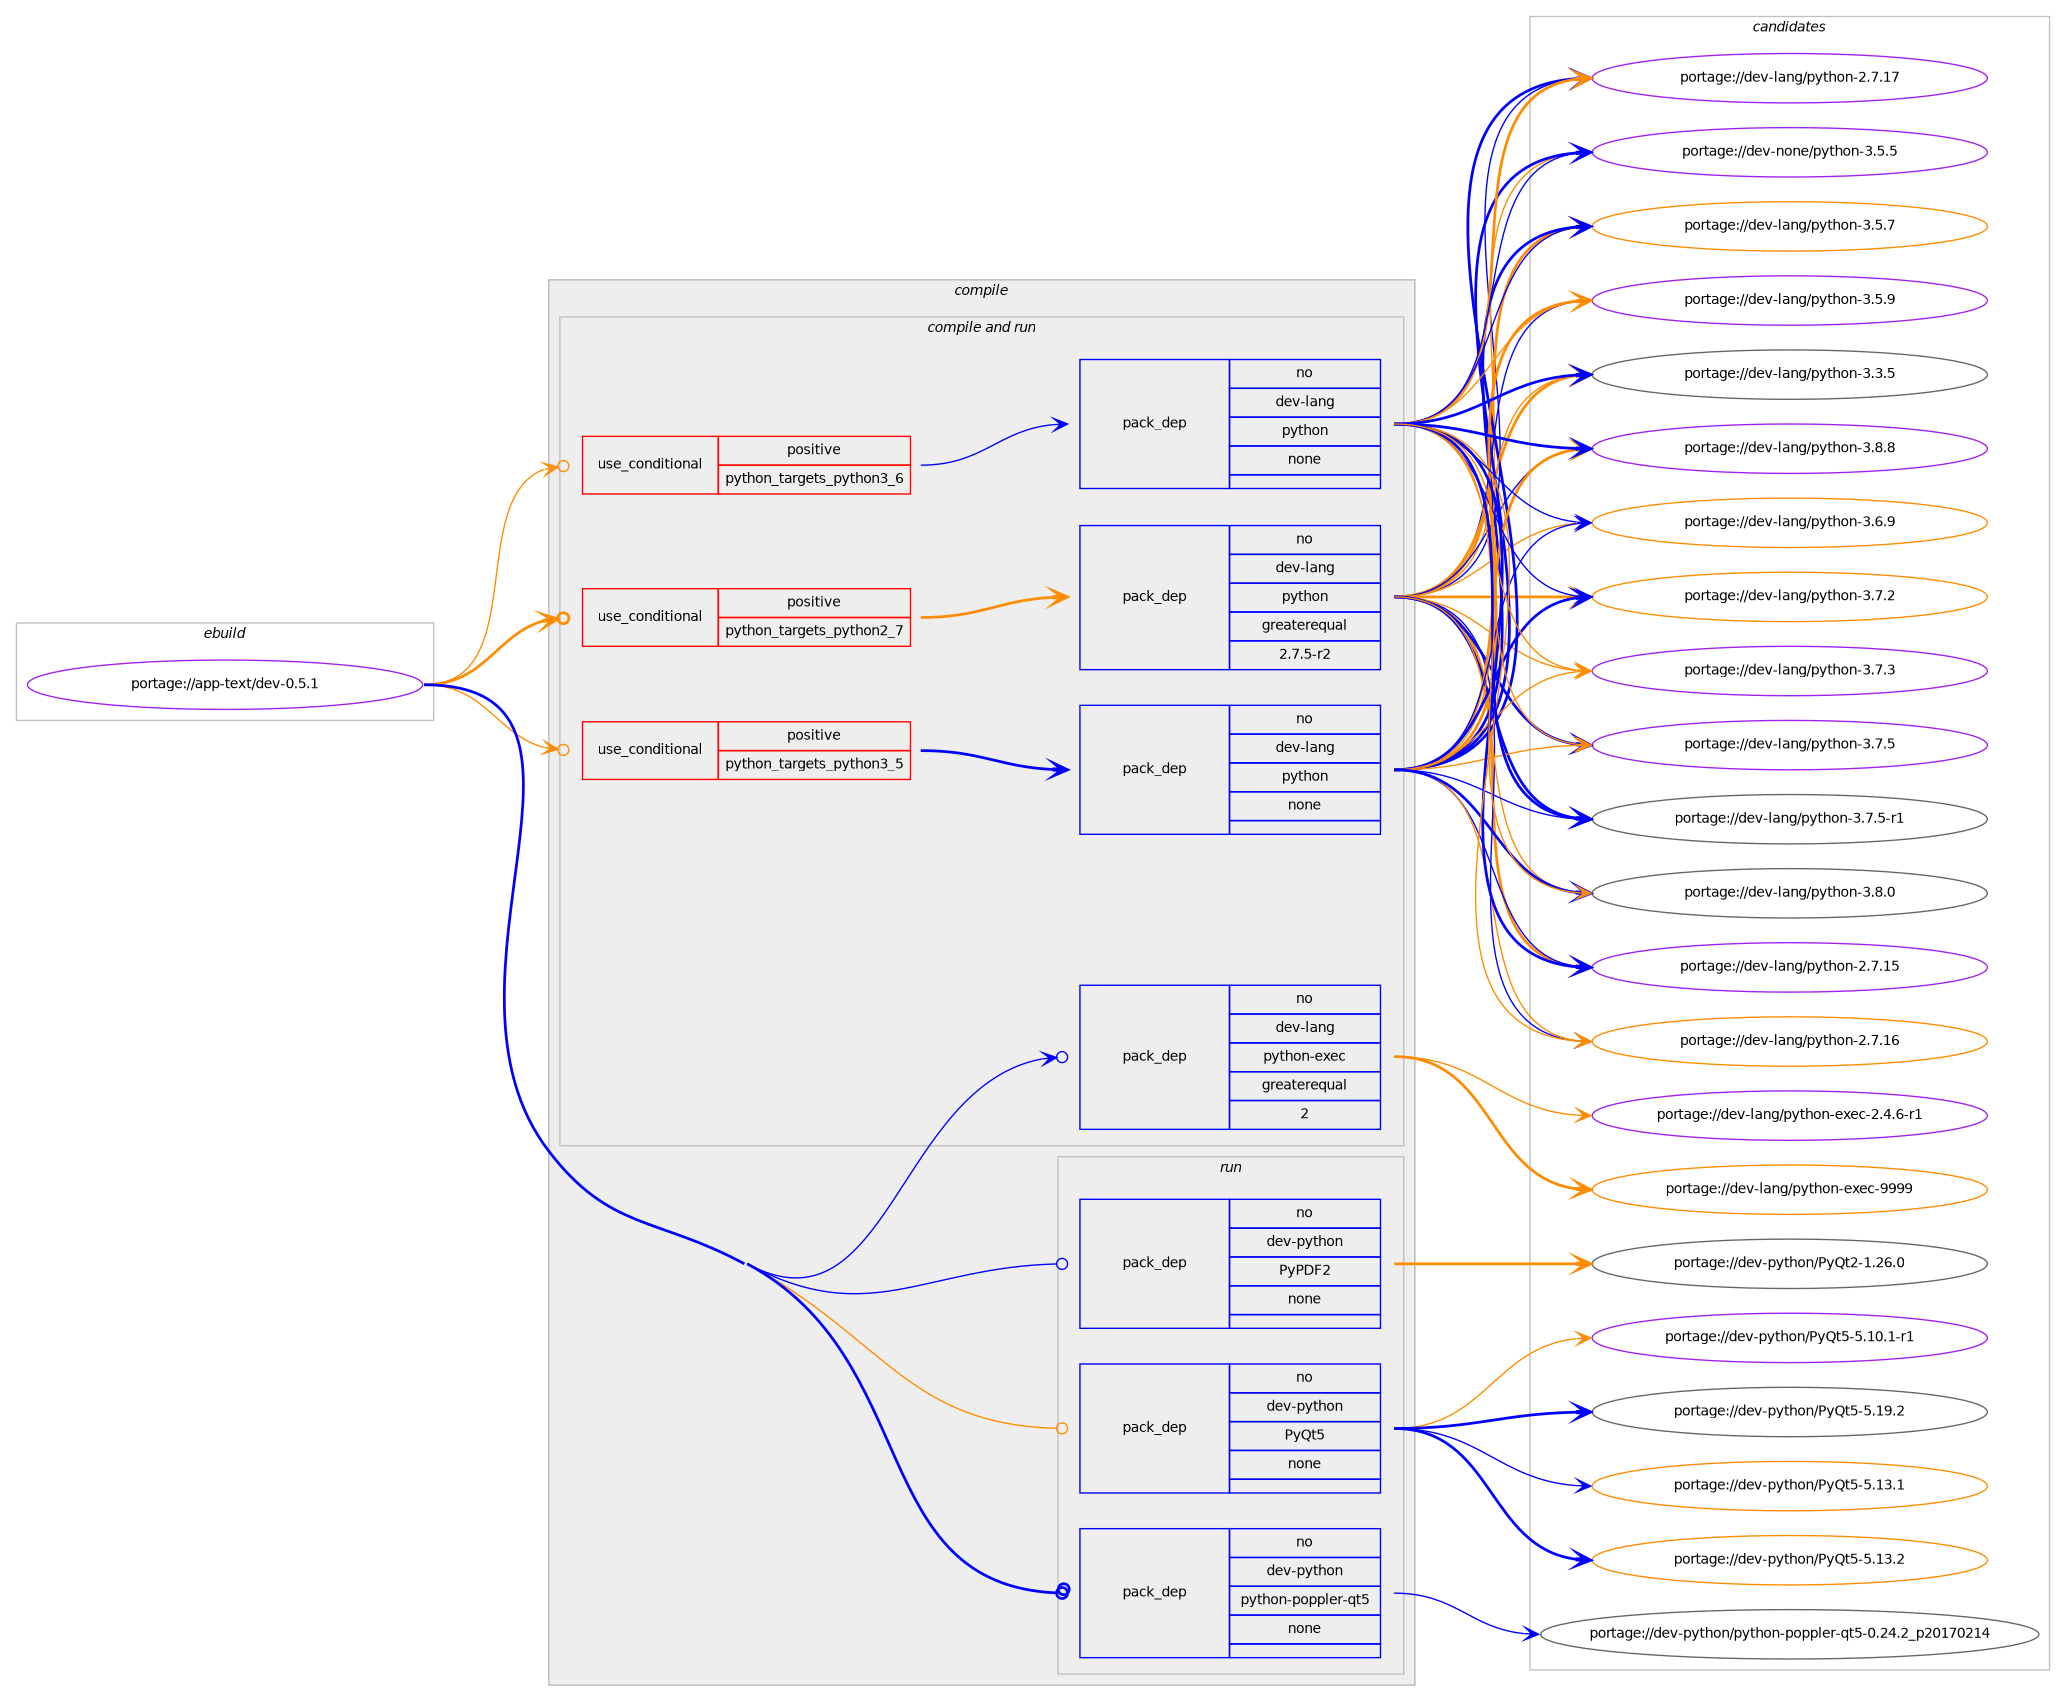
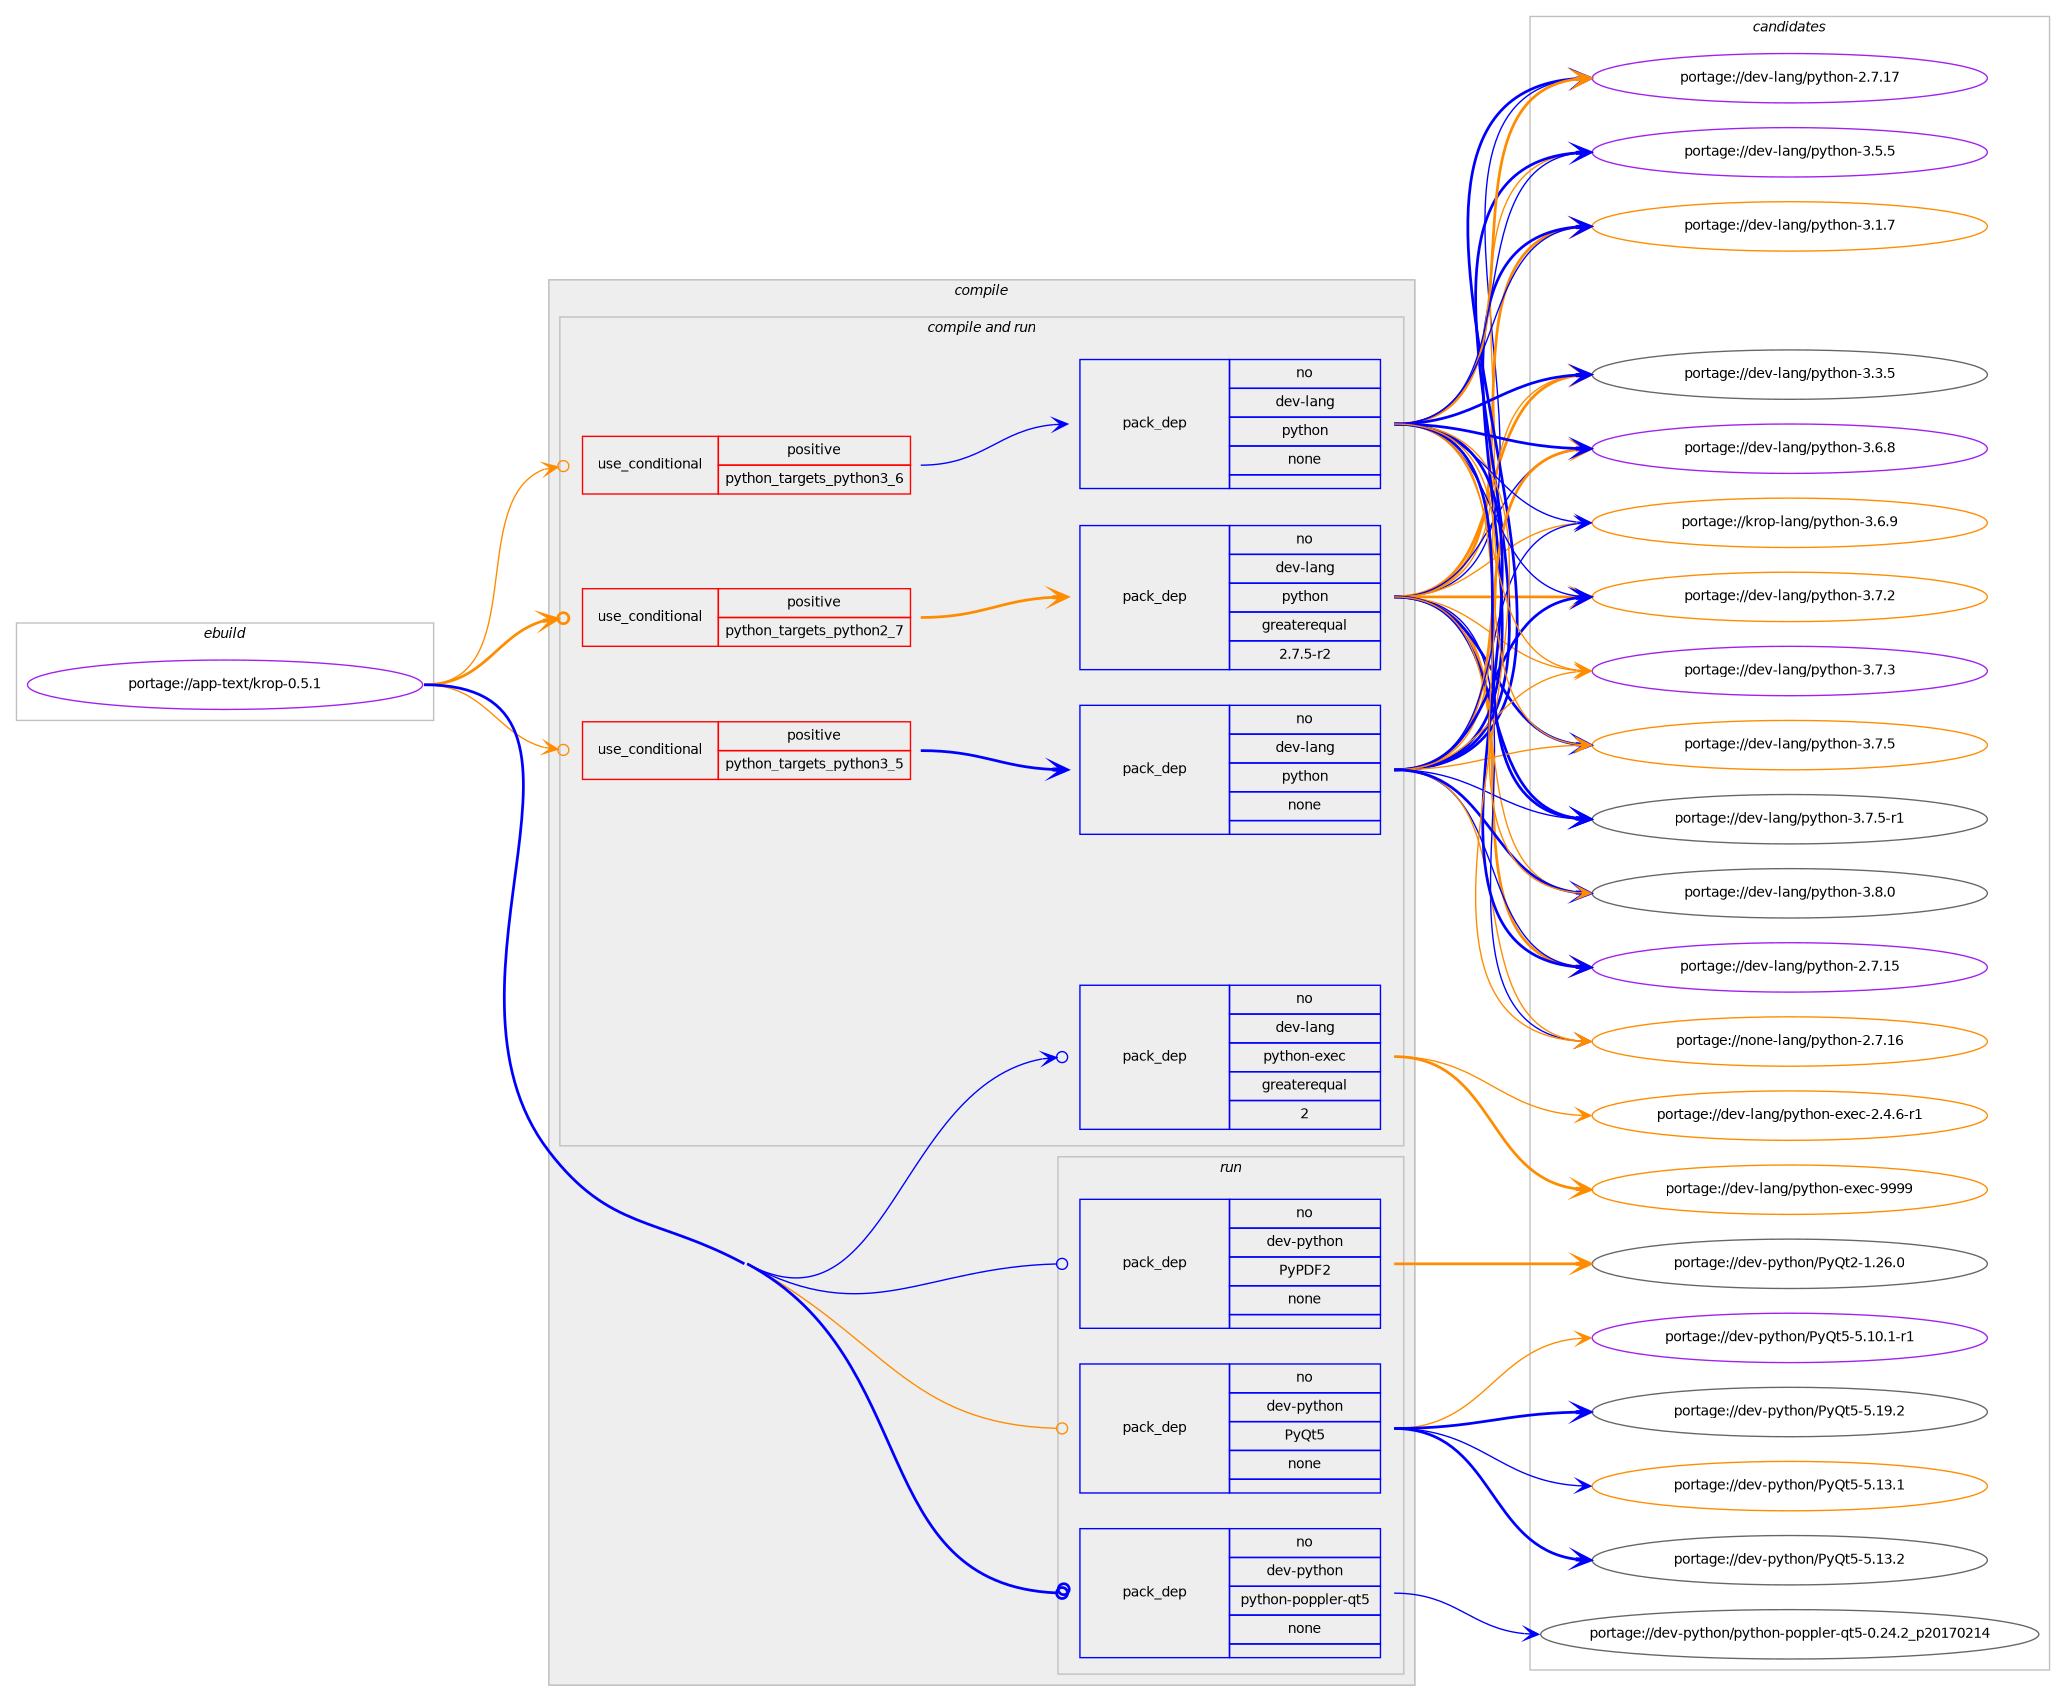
node "portage://dev-none/python-3.5.5": label "portage://dev-none/python-3.5.5" -> "portage://dev-lang/python-3.5.5"
node "portage://dev-lang/python-3.5.7": label "portage://dev-lang/python-3.5.7" -> "portage://dev-lang/python-3.1.7"
node "portage://dev-lang/python-3.5.9": removed
node "portage://dev-lang/python-3.8.8": label "portage://dev-lang/python-3.8.8" -> "portage://dev-lang/python-3.6.8"
node "portage://dev-lang/python-3.6.9": label "portage://dev-lang/python-3.6.9" -> "portage://krop-lang/python-3.6.9"
node "portage://app-text/dev-0.5.1": label "portage://app-text/dev-0.5.1" -> "portage://app-text/krop-0.5.1"
node "portage://dev-lang/python-3.7.5": color purple -> darkorange
node "portage://dev-lang/python-2.7.16": label "portage://dev-lang/python-2.7.16" -> "portage://none-lang/python-2.7.16"
node "portage://dev-lang/python-exec-2.4.6-r1": color purple -> darkorange
node "portage://dev-python/PyQt5-5.13.2": color darkorange -> gray40
